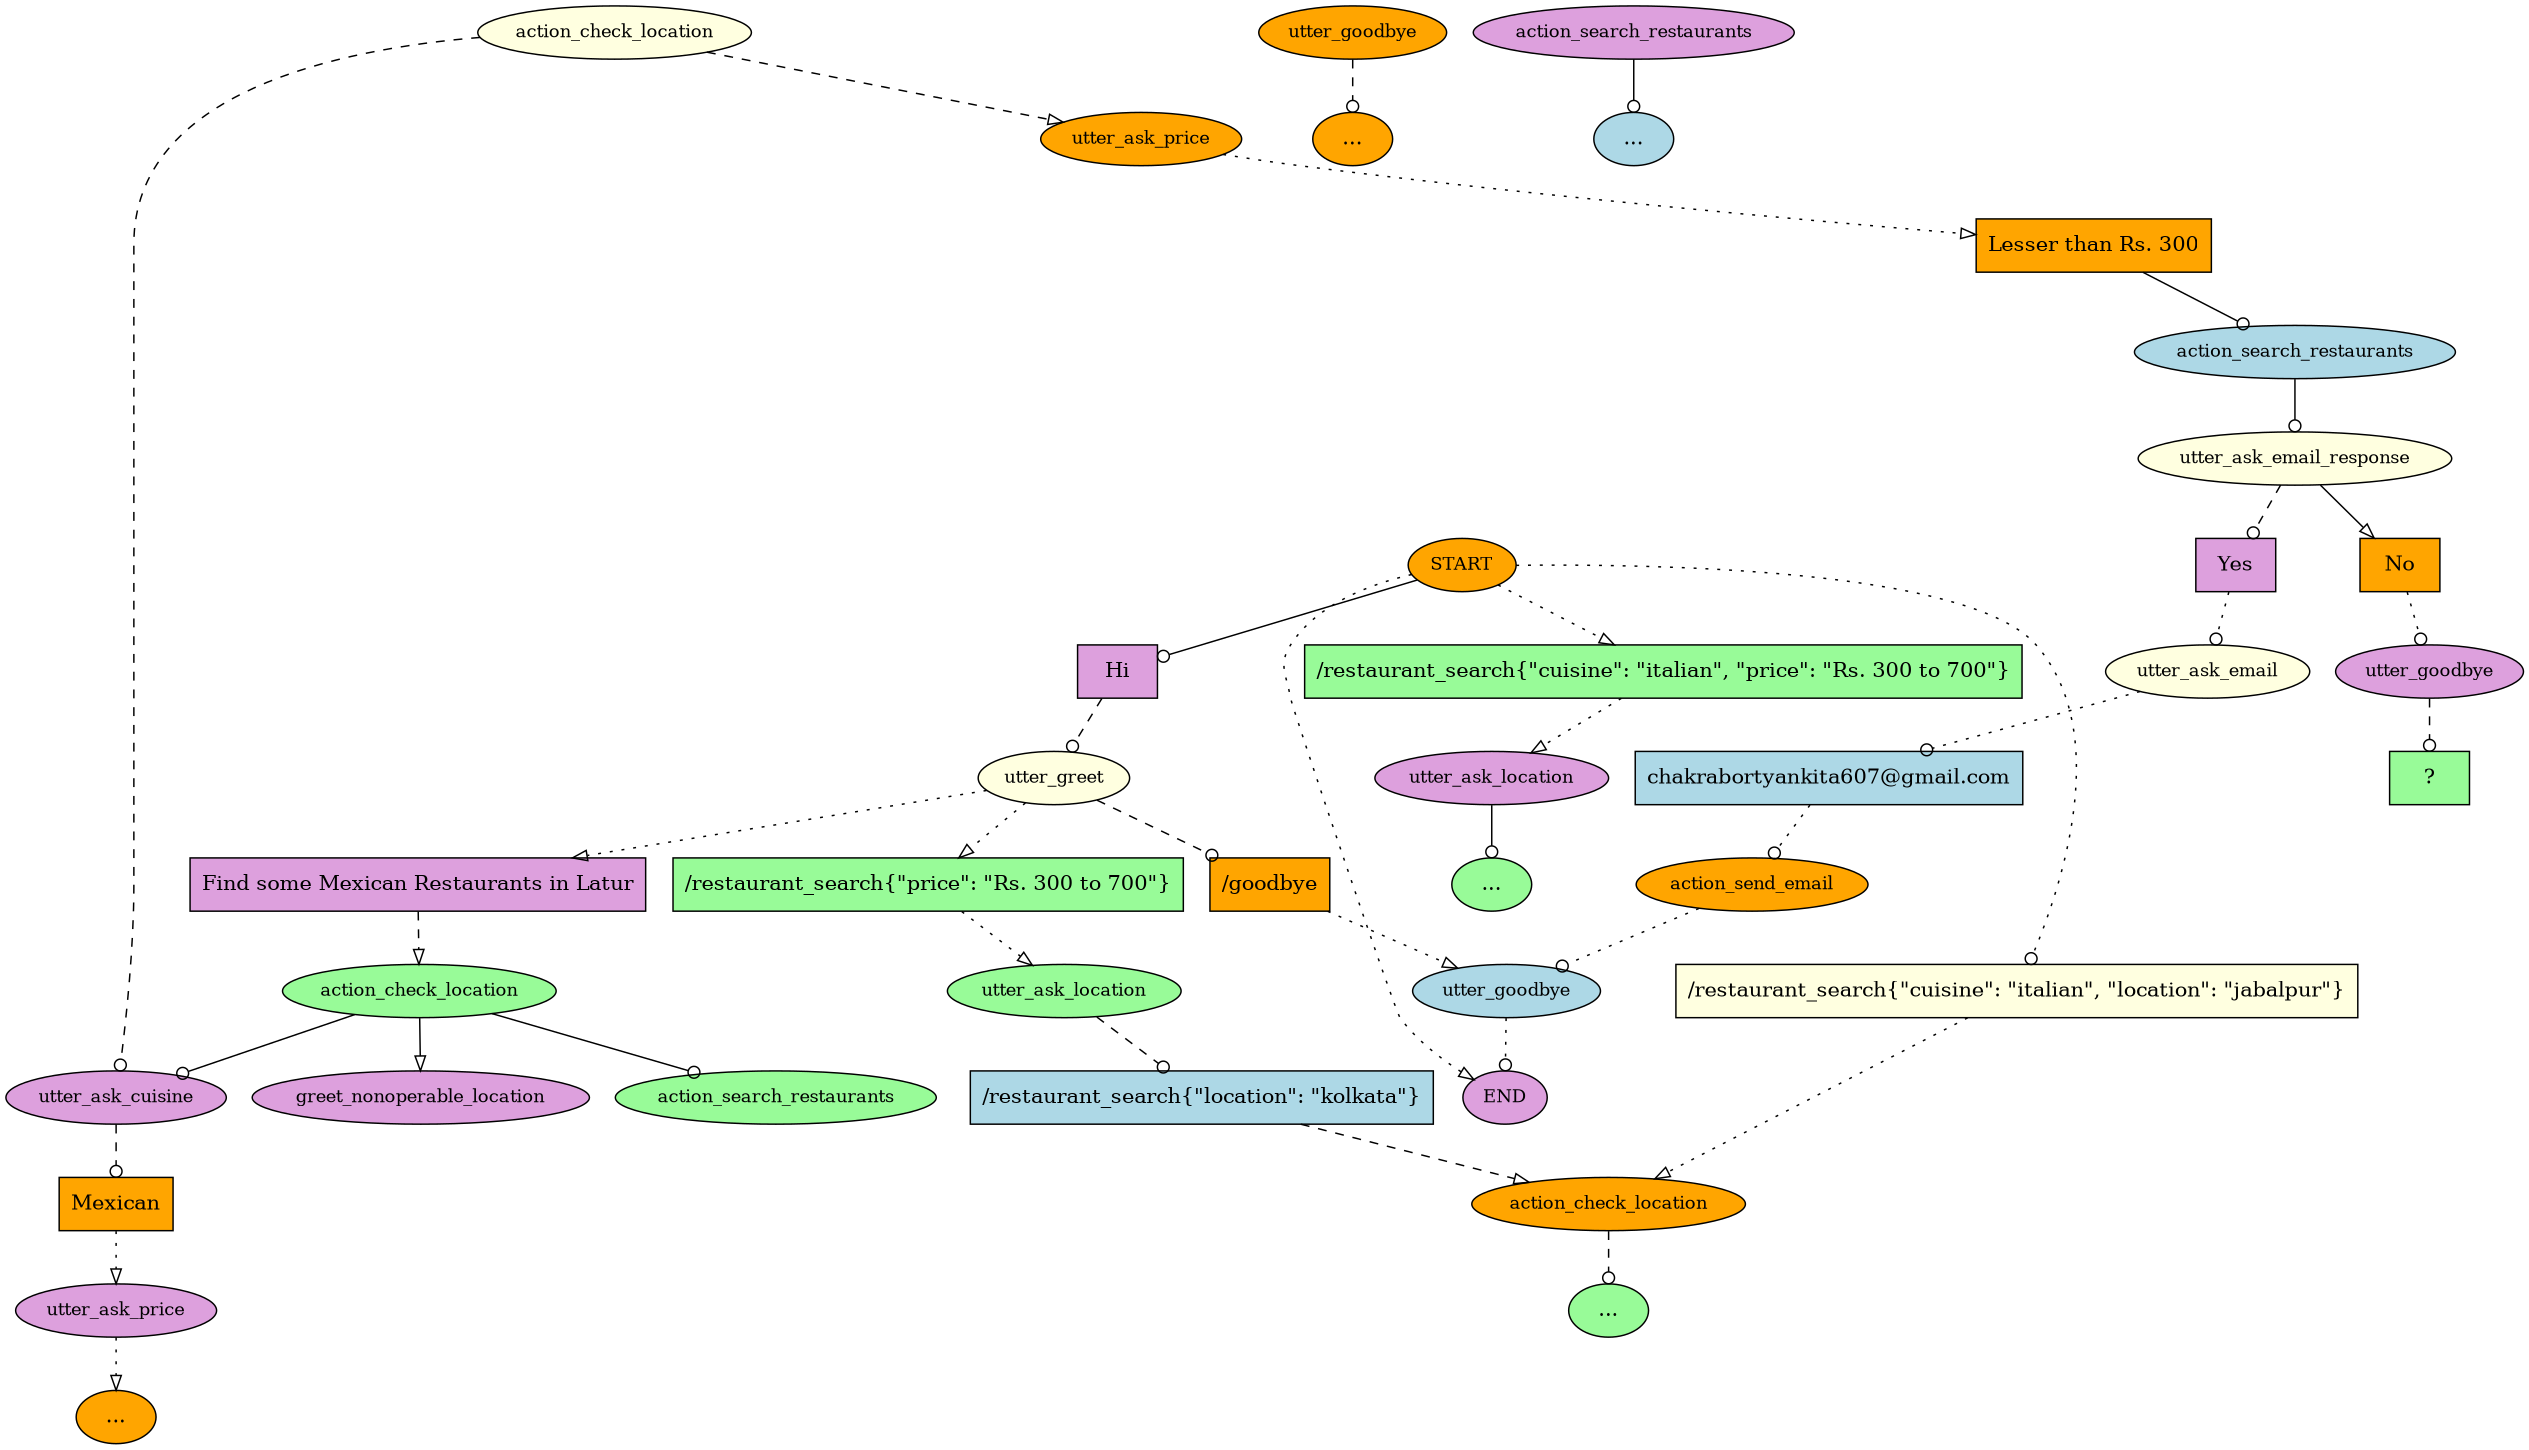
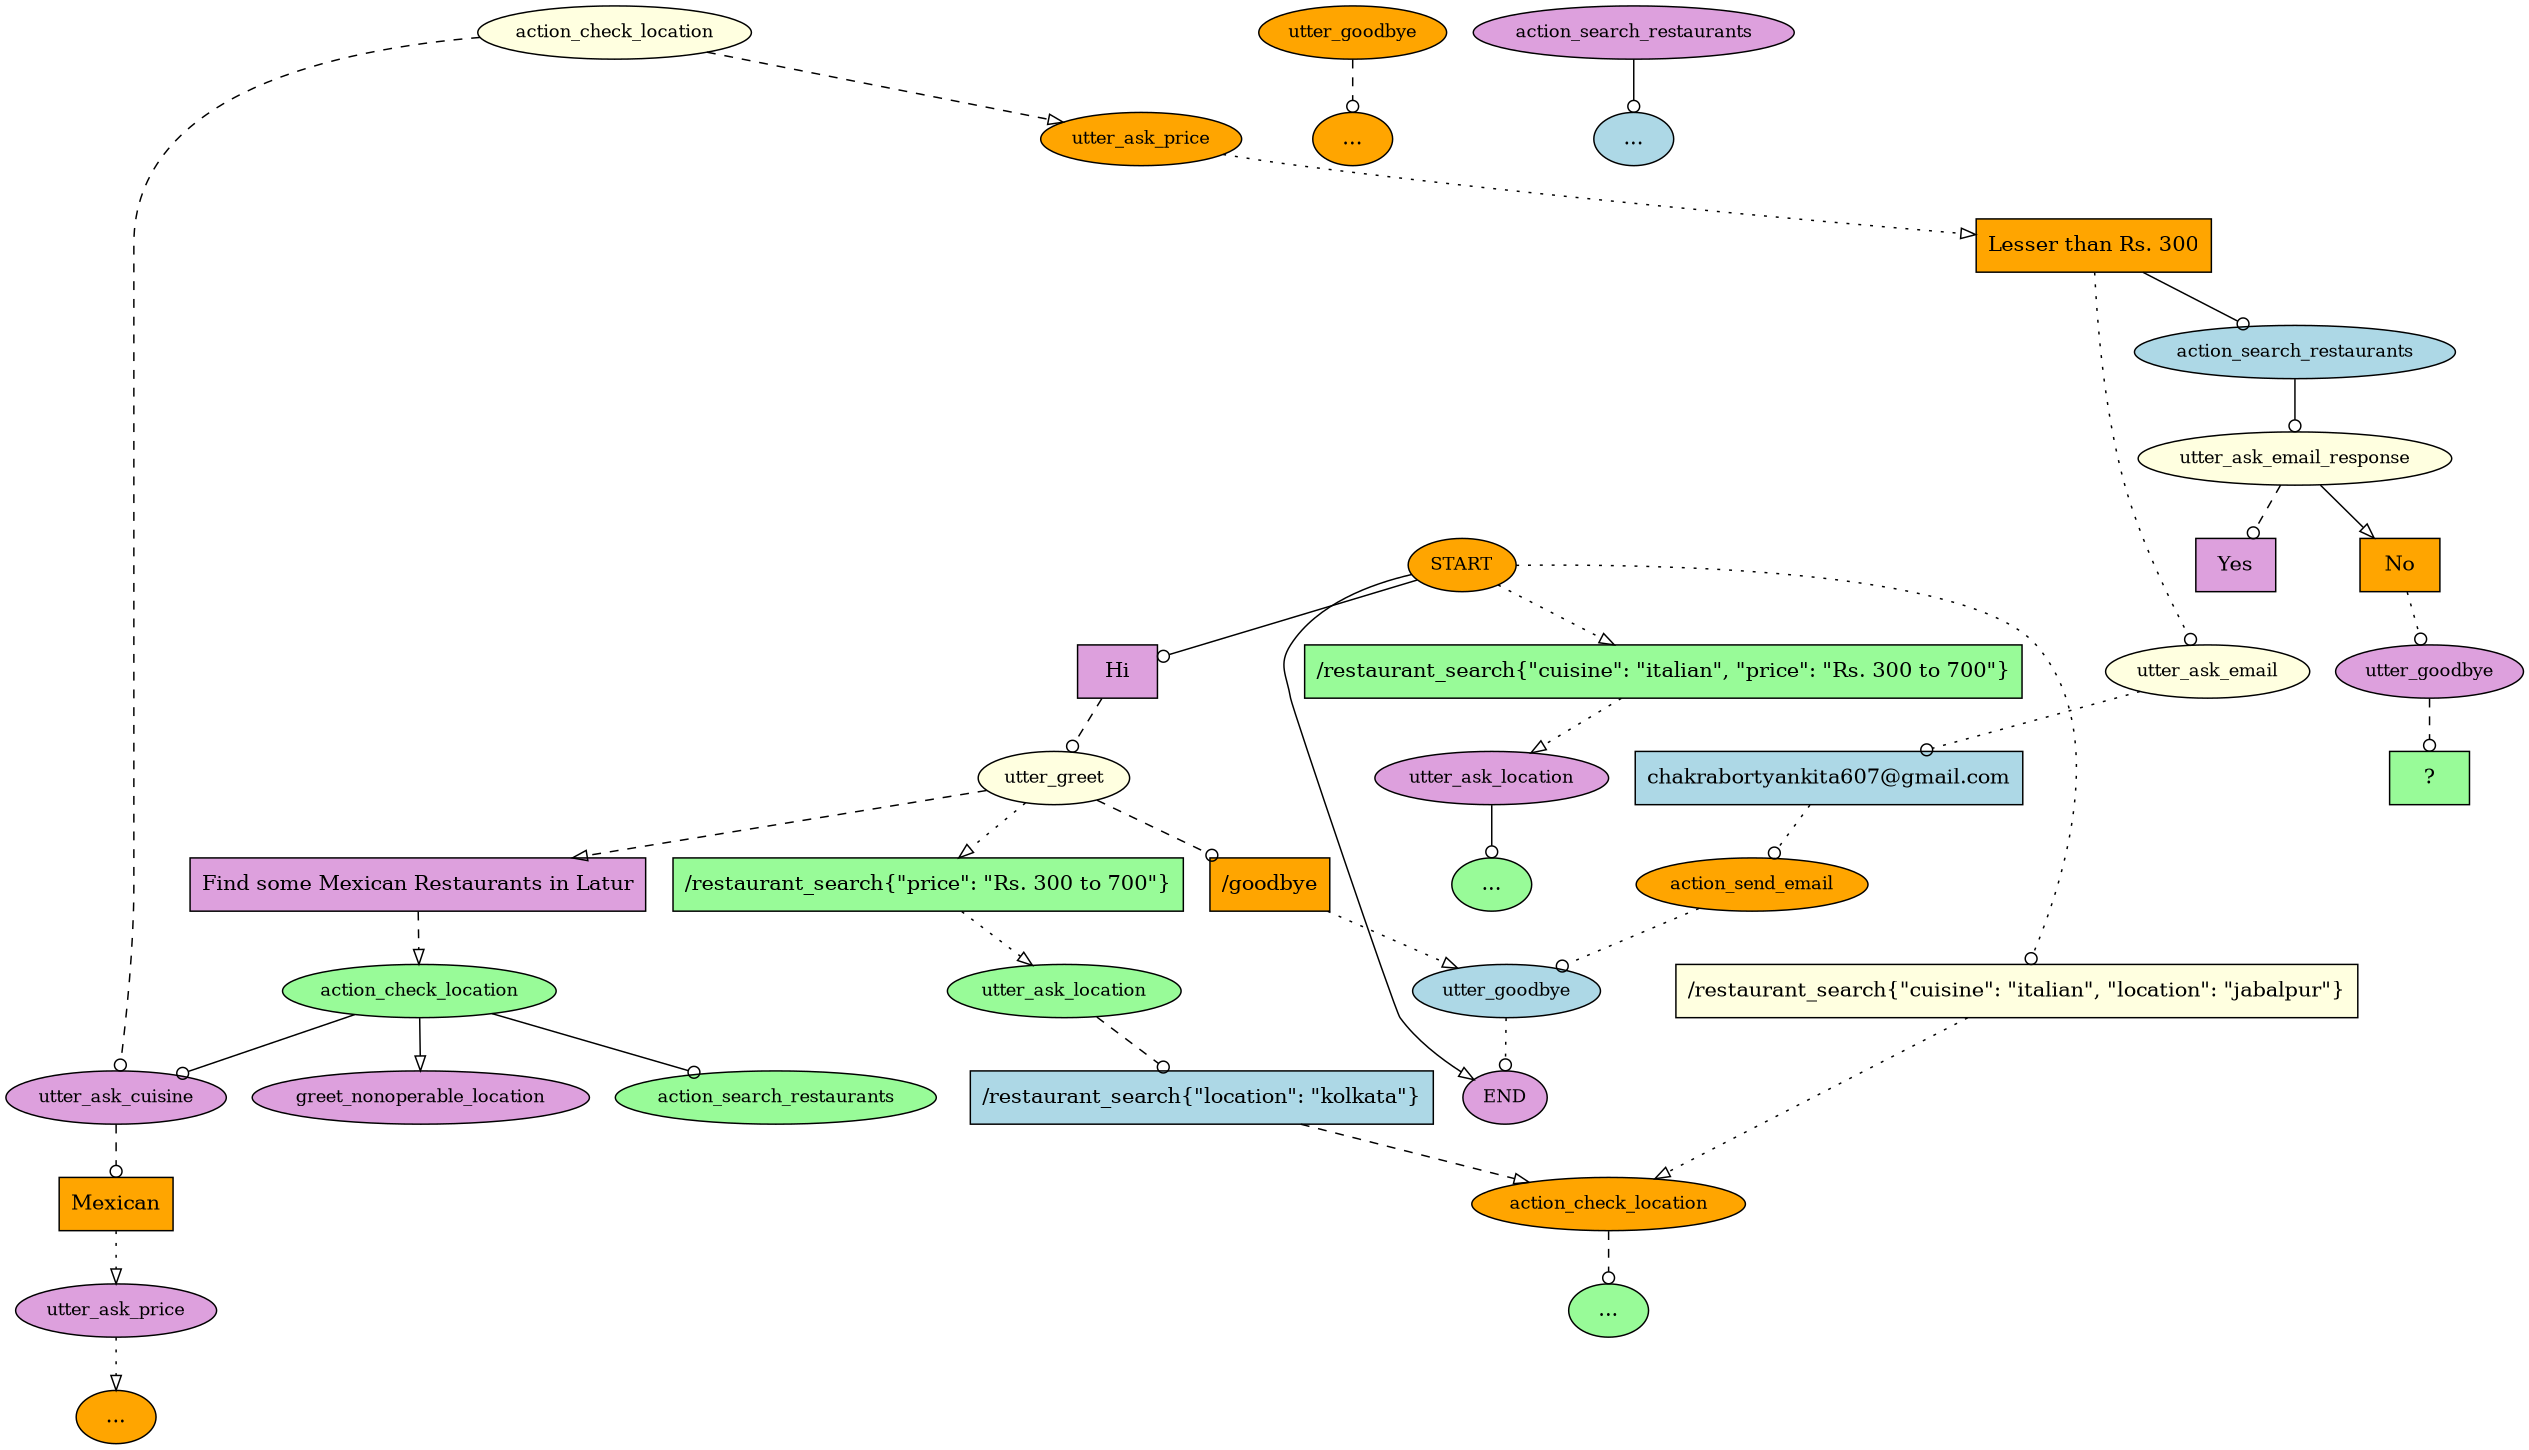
edge "Yes" -> "utter_ask_email": now "Lesser than Rs. 300" -> "utter_ask_email"
edge "START" -> "END": style dotted -> solid
edge "utter_greet" -> "Find some Mexican Restaurants in Latur": style dotted -> dashed
